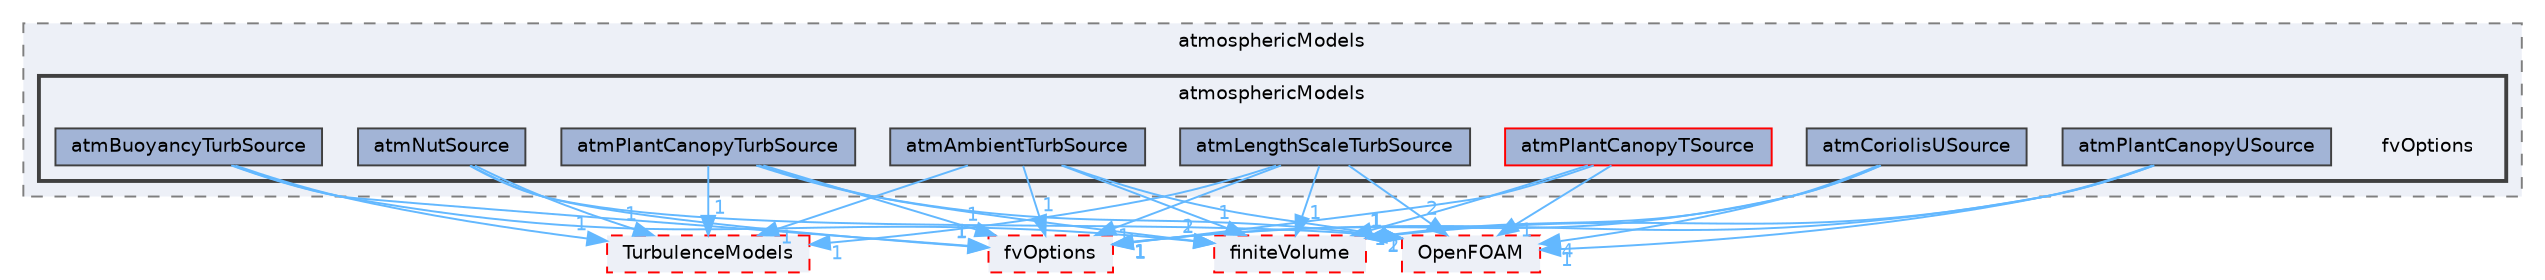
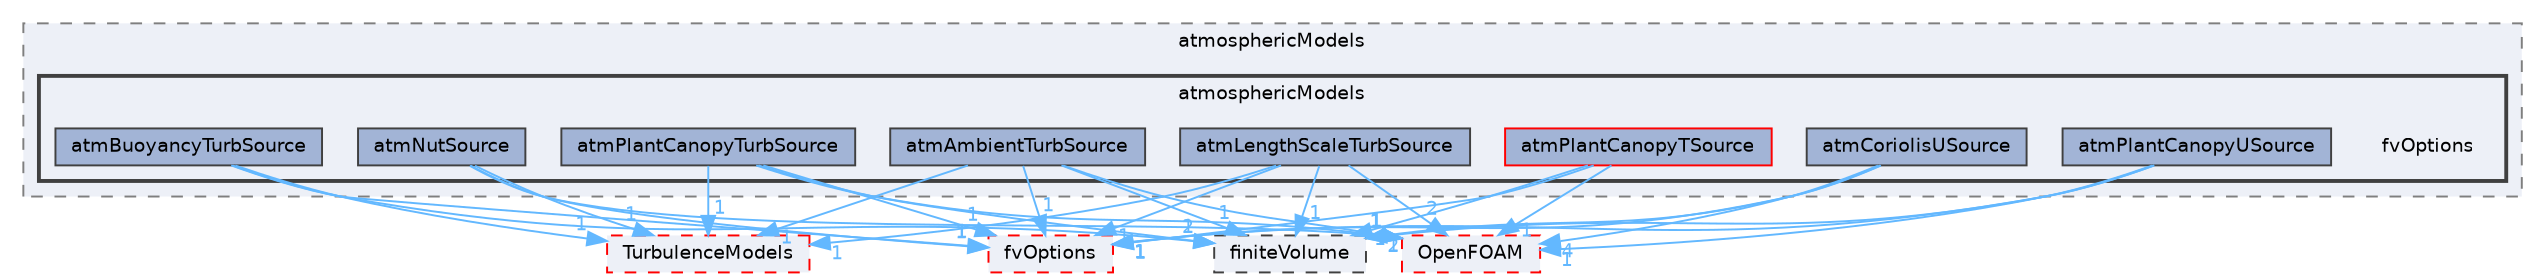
node "finiteVolume": color red -> grey25
